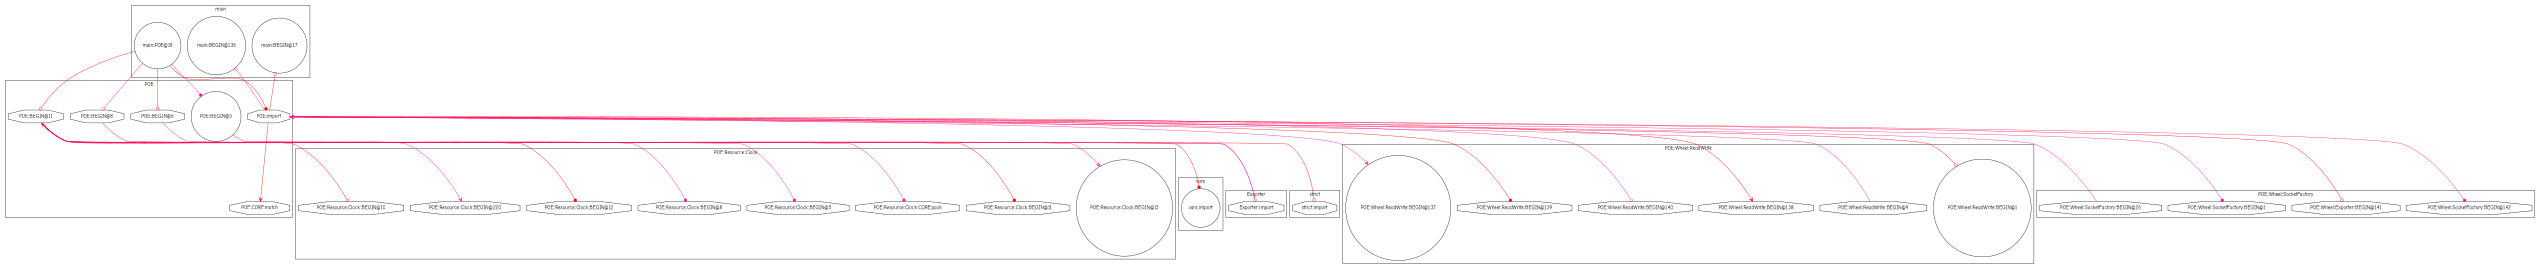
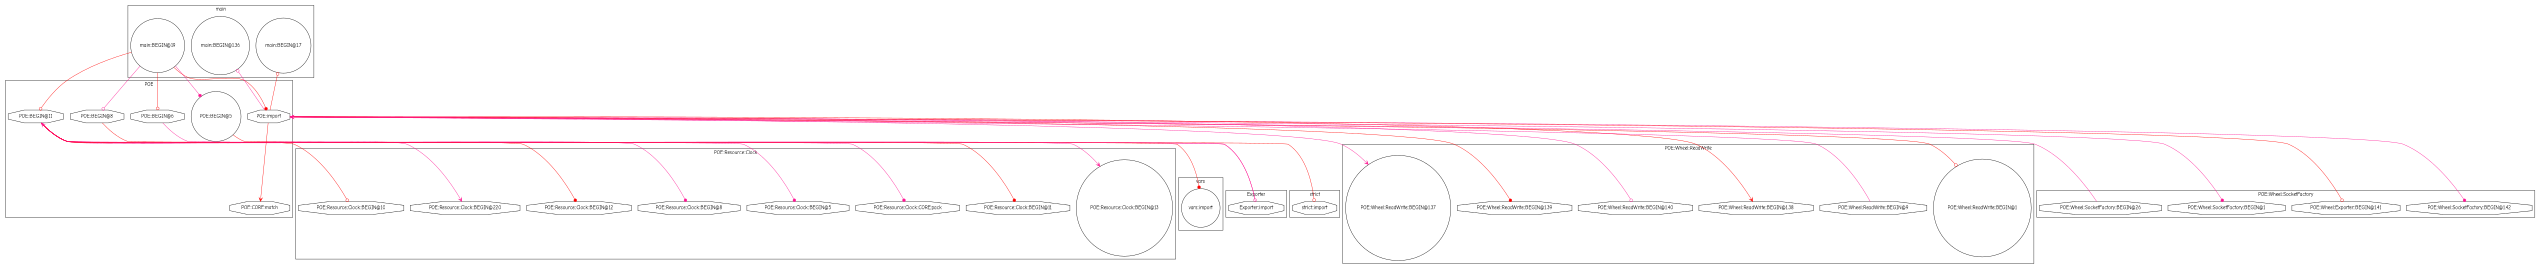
node "main::POE@19": label "main::POE@19" -> "main::BEGIN@19"
